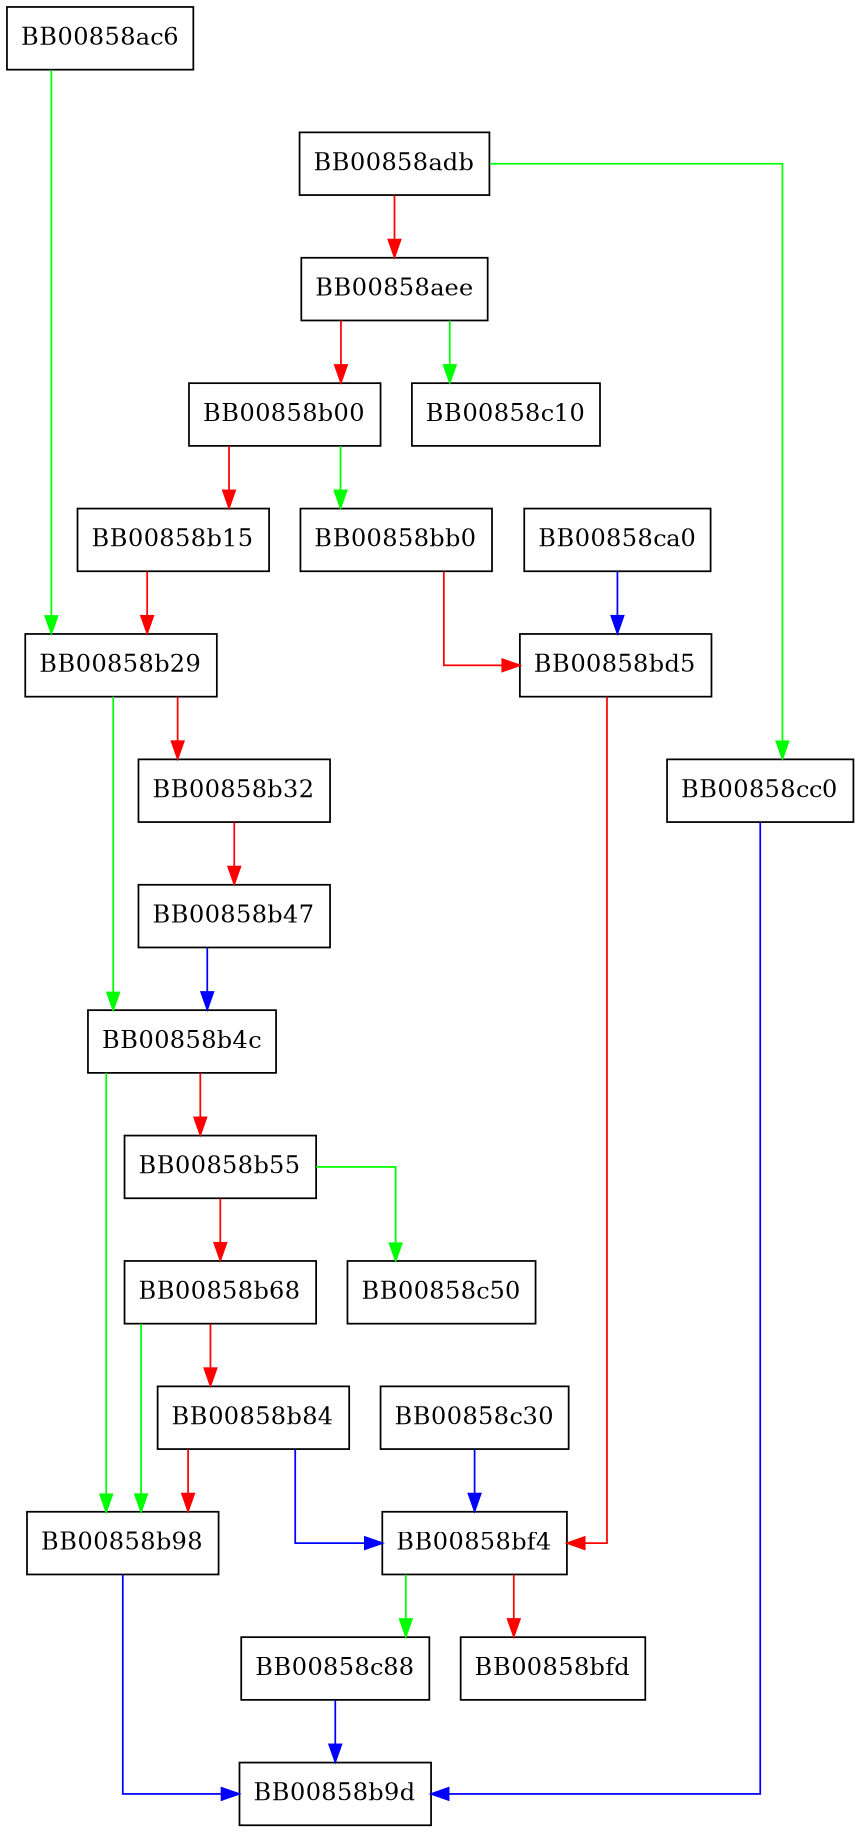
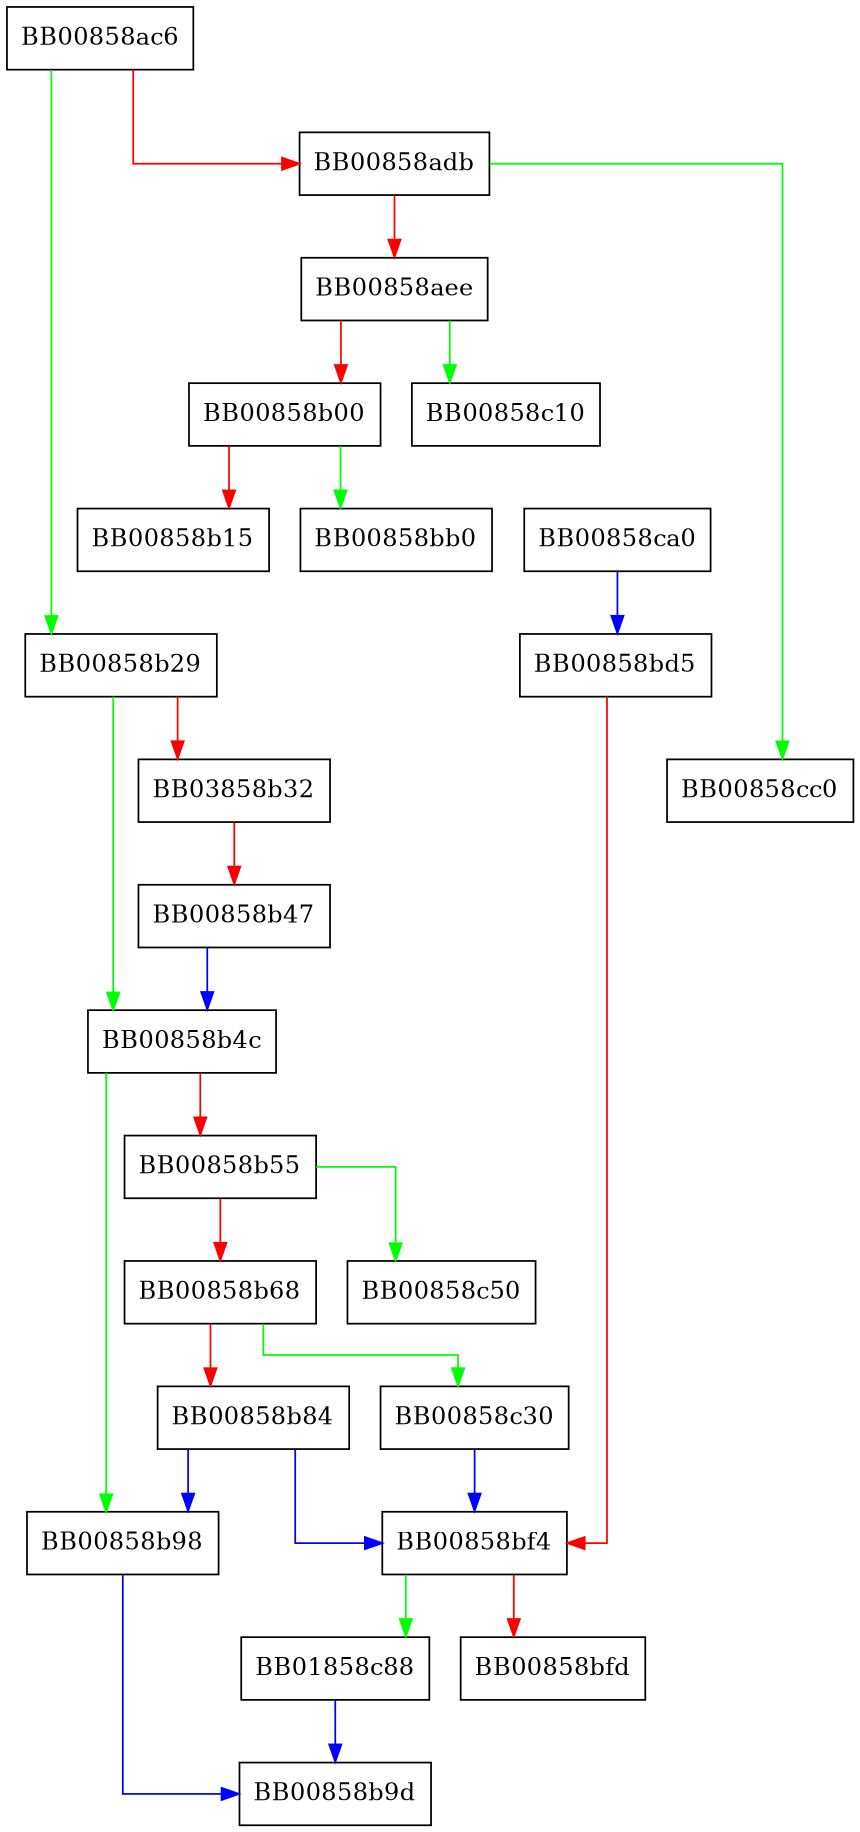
edge "BB00858ac6" -> "BB00858adb": added
edge "BB00858b15" -> "BB00858b29": removed
edge "BB00858bb0" -> "BB00858bd5": removed
node "BB00858b32": label "BB00858b32" -> "BB03858b32"
edge "BB00858b68" -> "BB00858b98": now "BB00858b68" -> "BB00858c30"
edge "BB00858cc0" -> "BB00858b9d": removed
edge "BB00858b84" -> "BB00858b98": color red -> blue
node "BB00858c88": label "BB00858c88" -> "BB01858c88"
